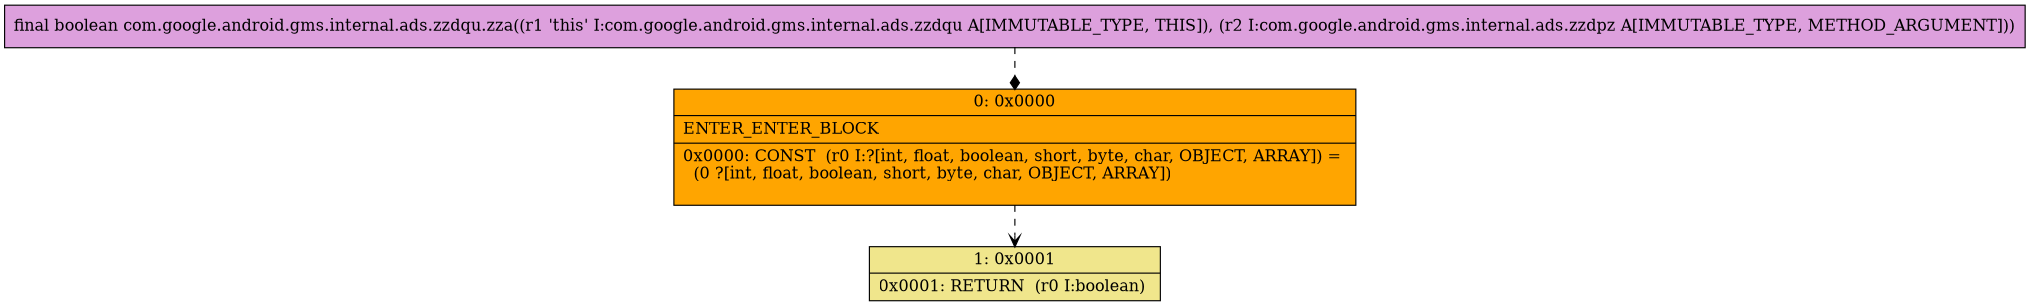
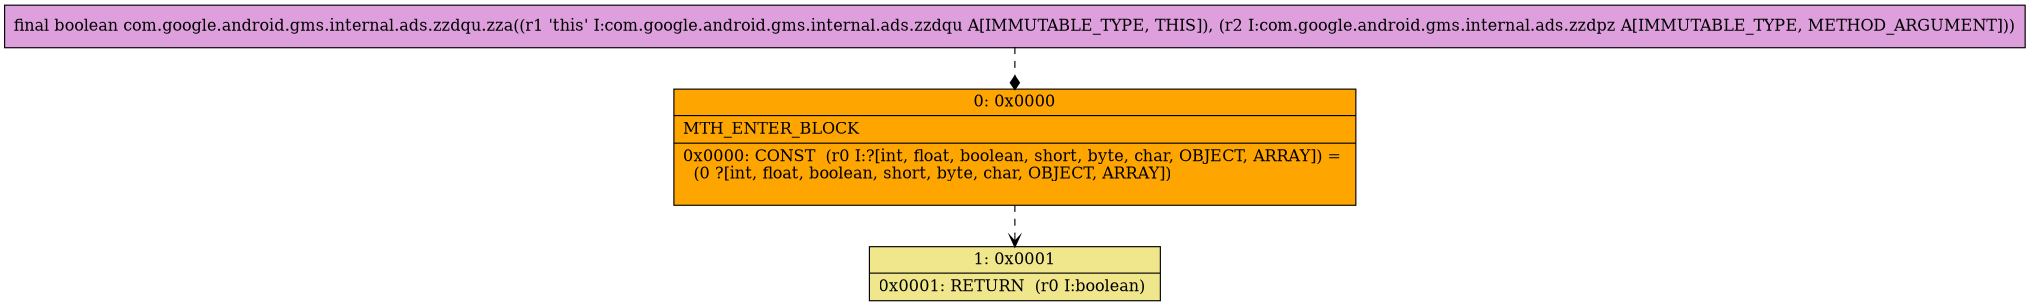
node "0: 0x0000": text "ENTER_ENTER_BLOCK" -> "MTH_ENTER_BLOCK"
